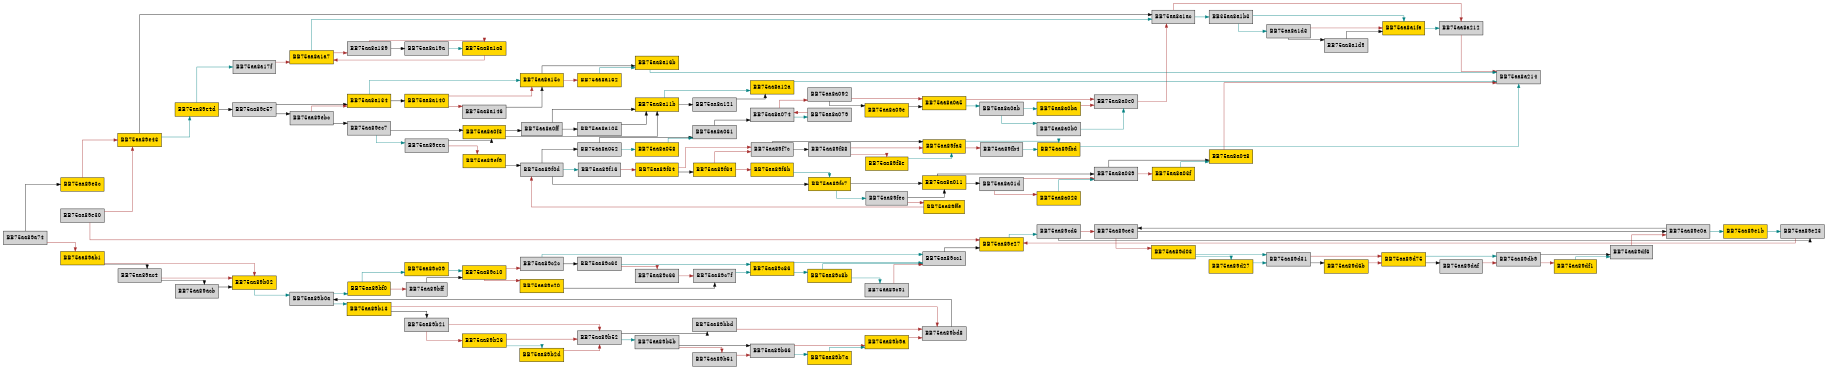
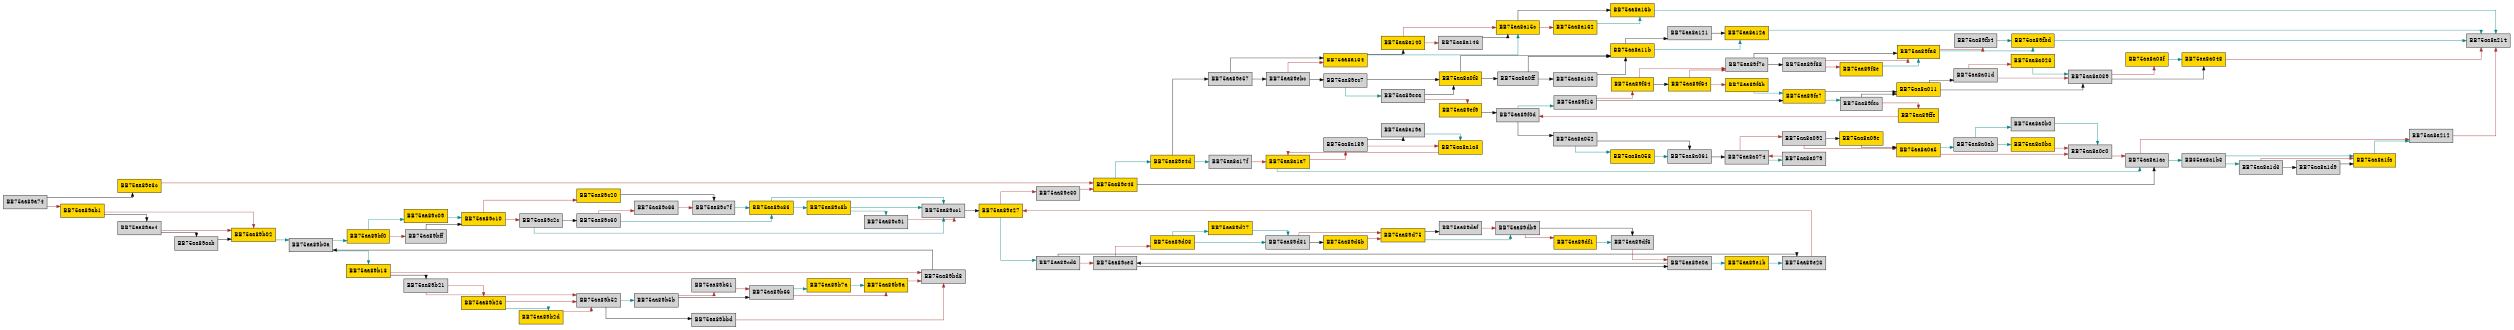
edge "BB75aa89f0d" -> "BB75aa89fc7": now "BB75aa89f16" -> "BB75aa89fc7"
edge "BB75aa89e30" -> "BB75aa89e27": reversed
